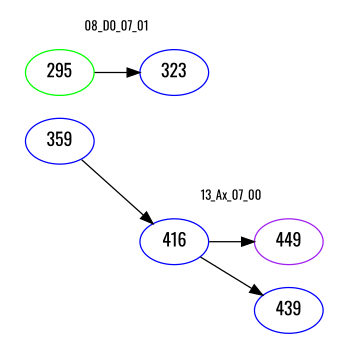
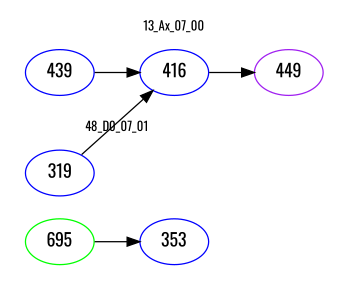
cluster "08_D0_07_01": label "08_D0_07_01" -> "48_D0_07_01"
node "295": label "295" -> "695"
node "323": label "323" -> "353"
node "359": label "359" -> "319"
edge "416" -> "439": reversed
